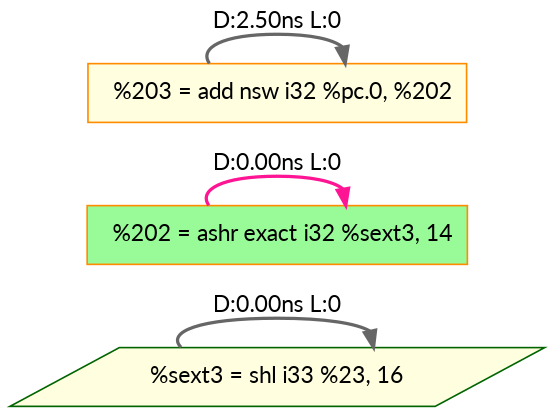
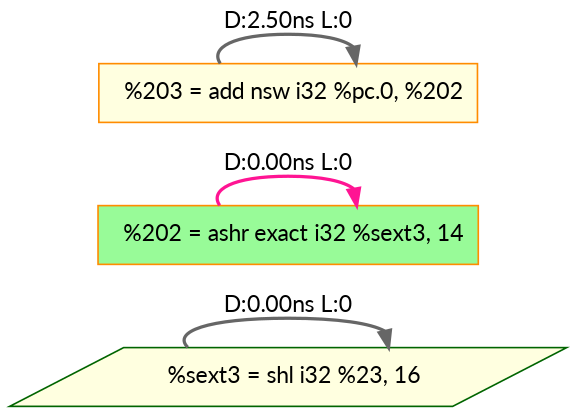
node "%sext3 = shl i33 %23, 16": label "%sext3 = shl i33 %23, 16" -> "%sext3 = shl i32 %23, 16"
